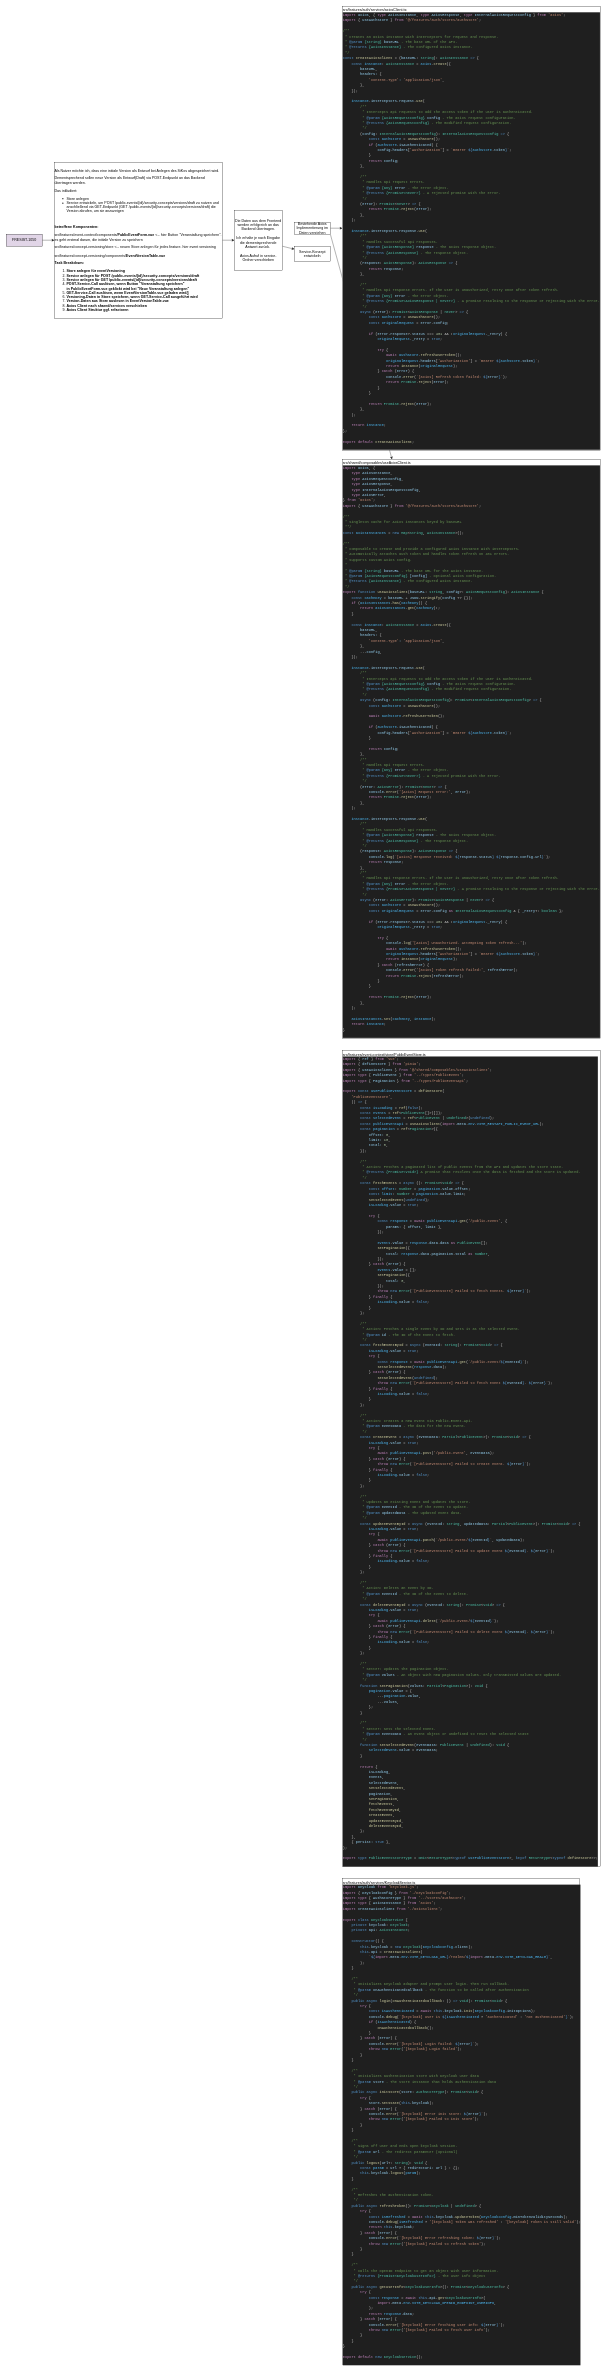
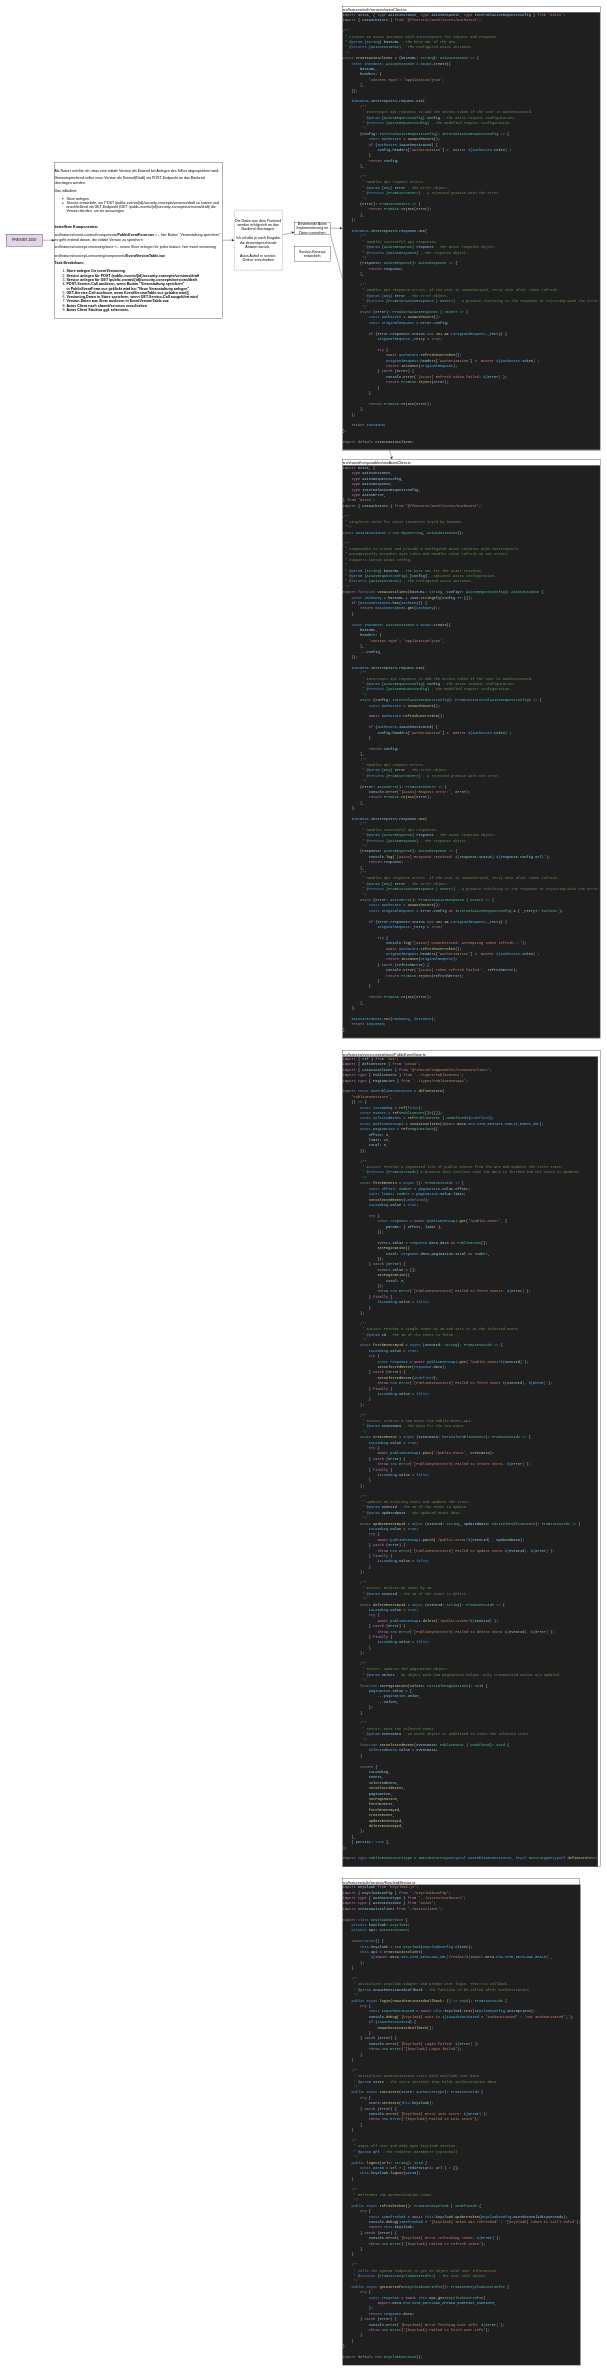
edge "Die Daten aus dem Frontend werden erfolgreich an das Backend übertragen. Ich erhalte je nach Eingabe die dementsprechende Antwort zurück. Axios Aufruf in service-Ordner verschieben" -> "Bestehende Axios Implementierung im Daten verstehen": added
node "Die Daten aus dem Frontend werden erfolgreich an das Backend übertragen. Ich erhalte je nach Eingabe die dementsprechende Antwort zurück. Axios Aufruf in service-Ordner verschieben": style solid -> dashed
edge "Die Daten aus dem Frontend werden erfolgreich an das Backend übertragen. Ich erhalte je nach Eingabe die dementsprechende Antwort zurück. Axios Aufruf in service-Ordner verschieben" -> "Service-Konzept entwickeln": removed
